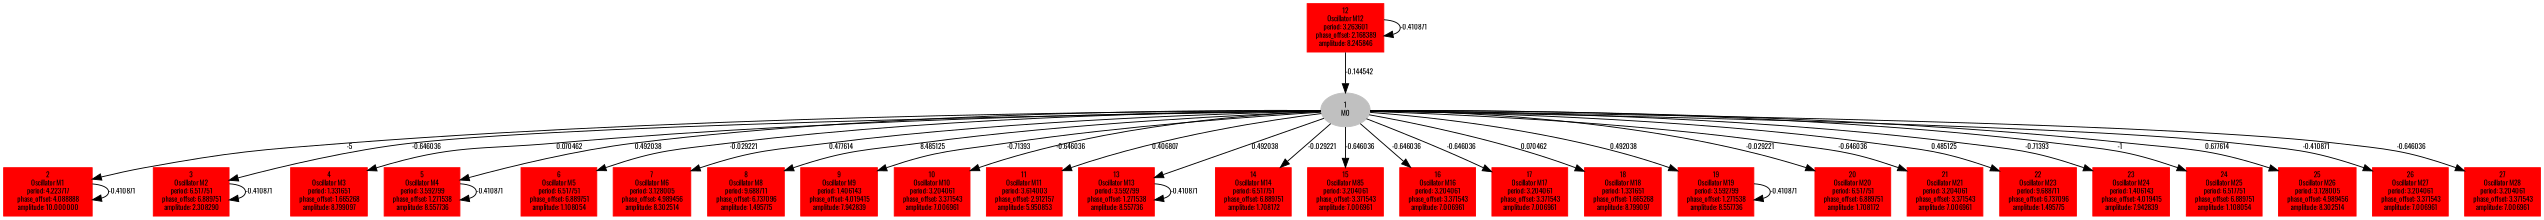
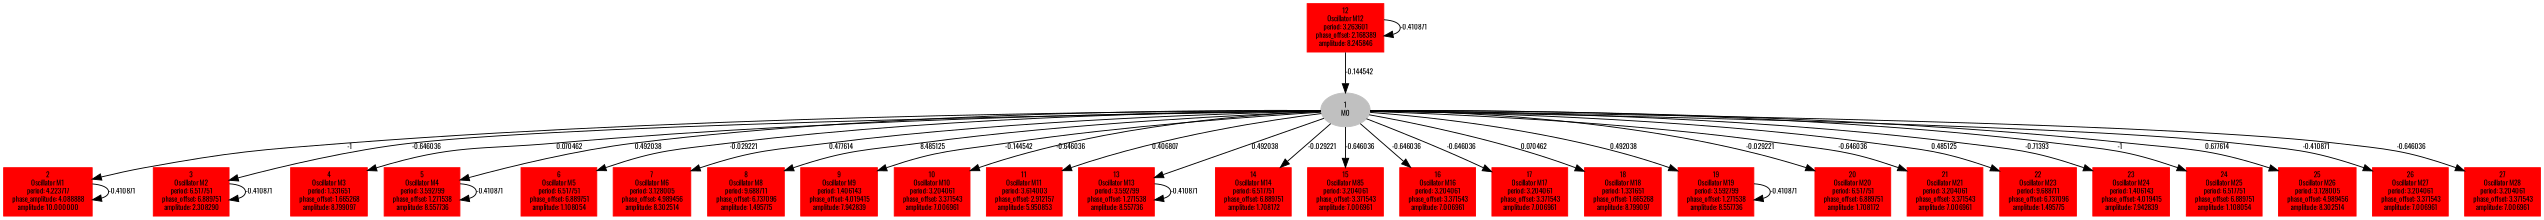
edge "1" -> "2": label "-5 " -> "-1 "
edge "1" -> "9": label "-0.71393 " -> "-0.144542 "
node "2": text "phase_offset: 4.088888" -> "phase_amplitude: 4.088888"
